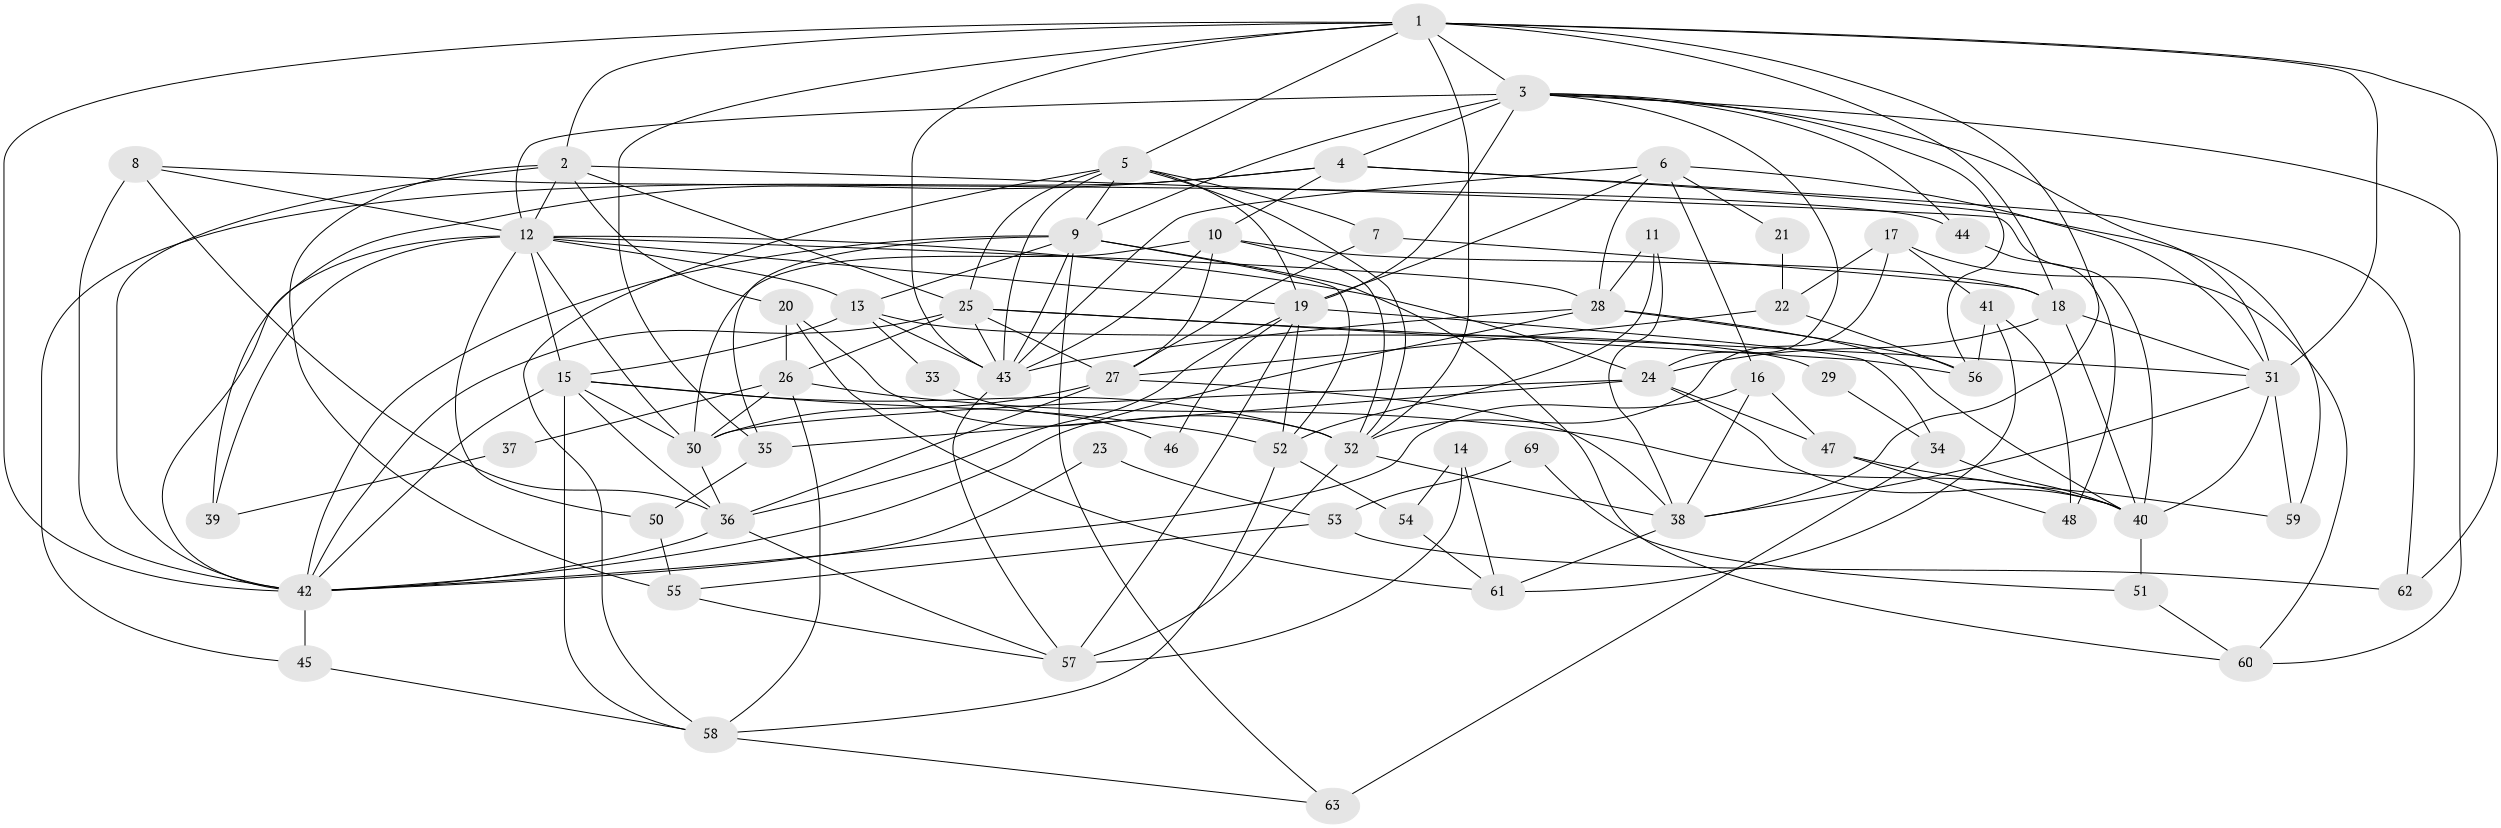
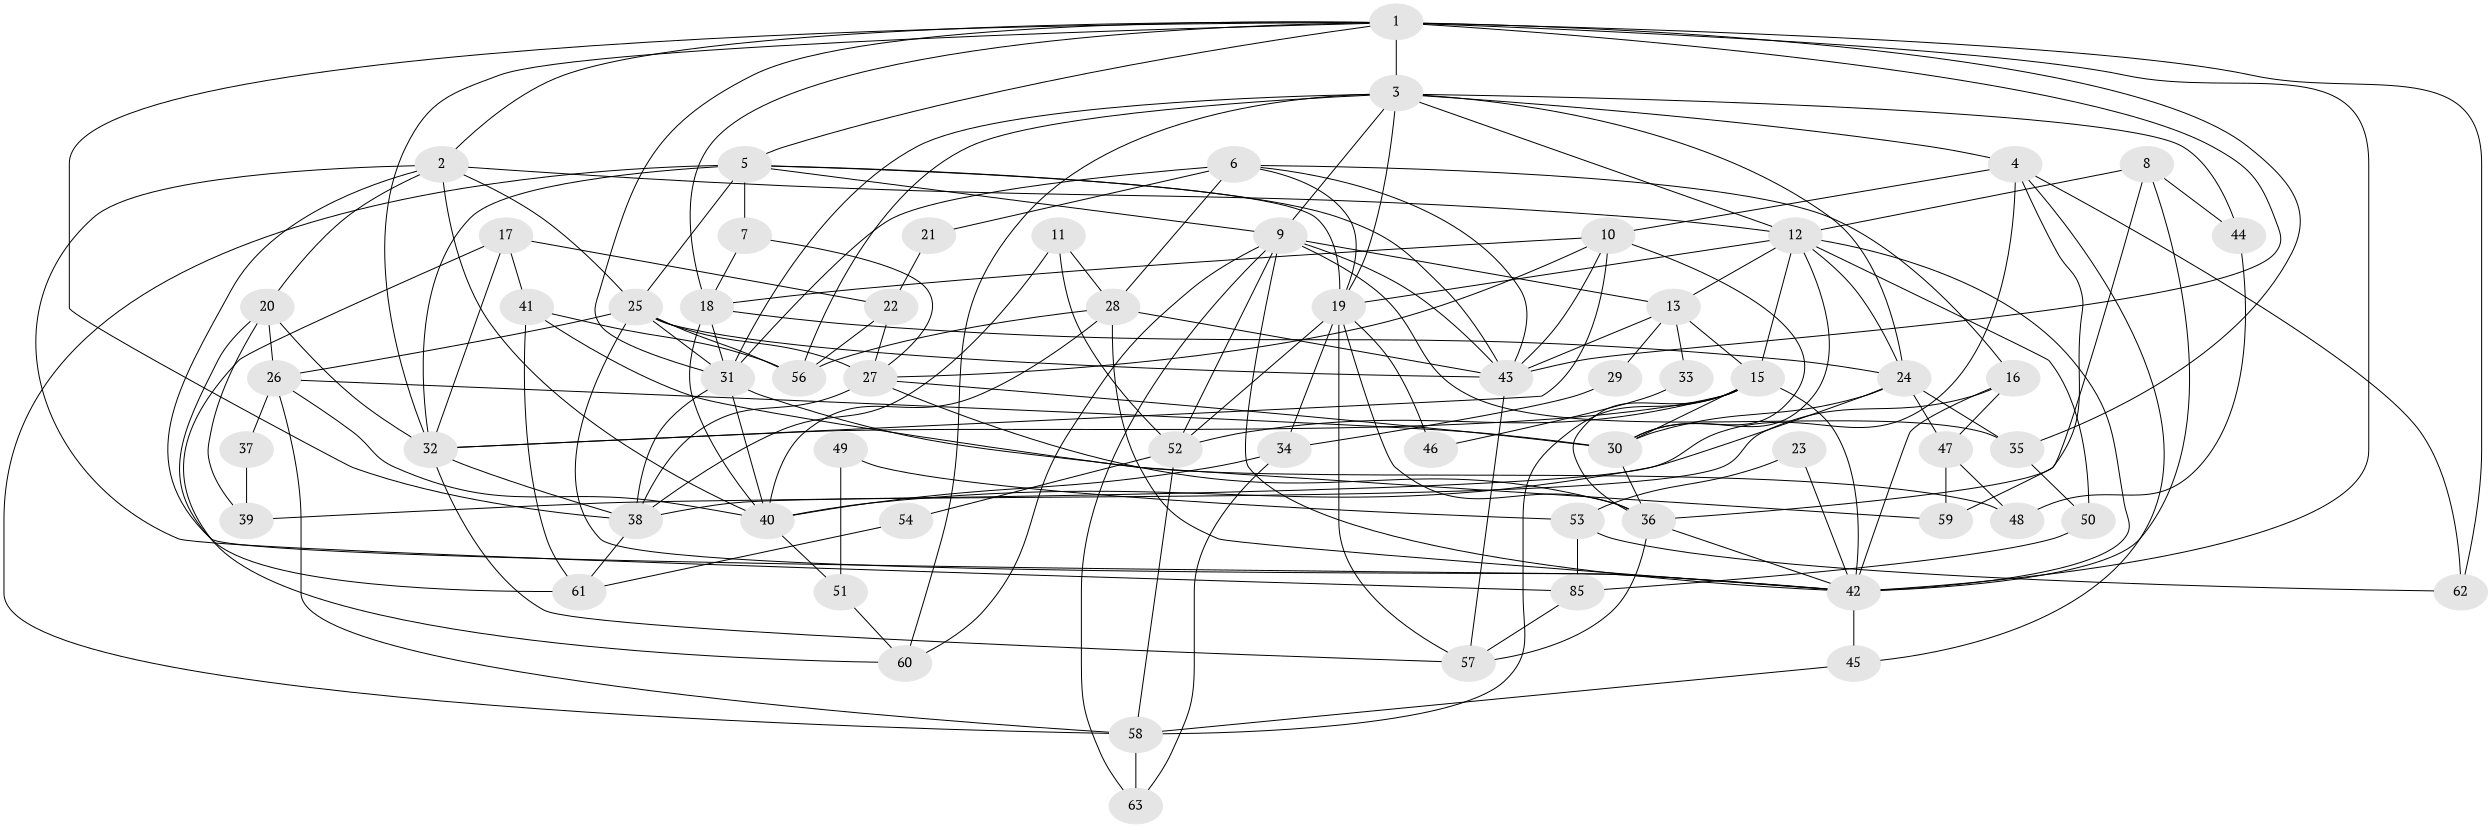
edge "12" -- "28": removed
edge "12" -- "39": now "20" -- "39"
node "14": removed
node "69": label "69" -> "49"
node "55": label "55" -> "85"
